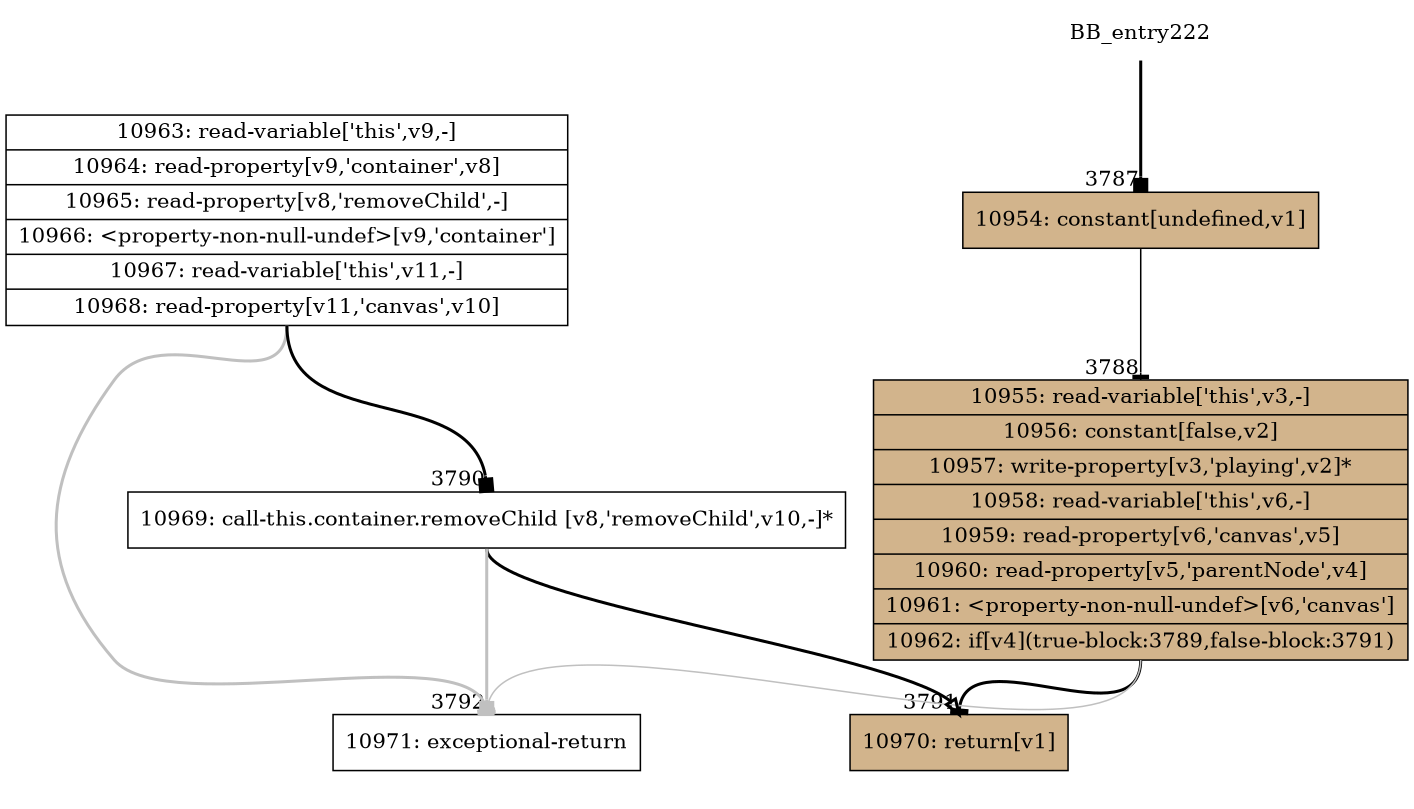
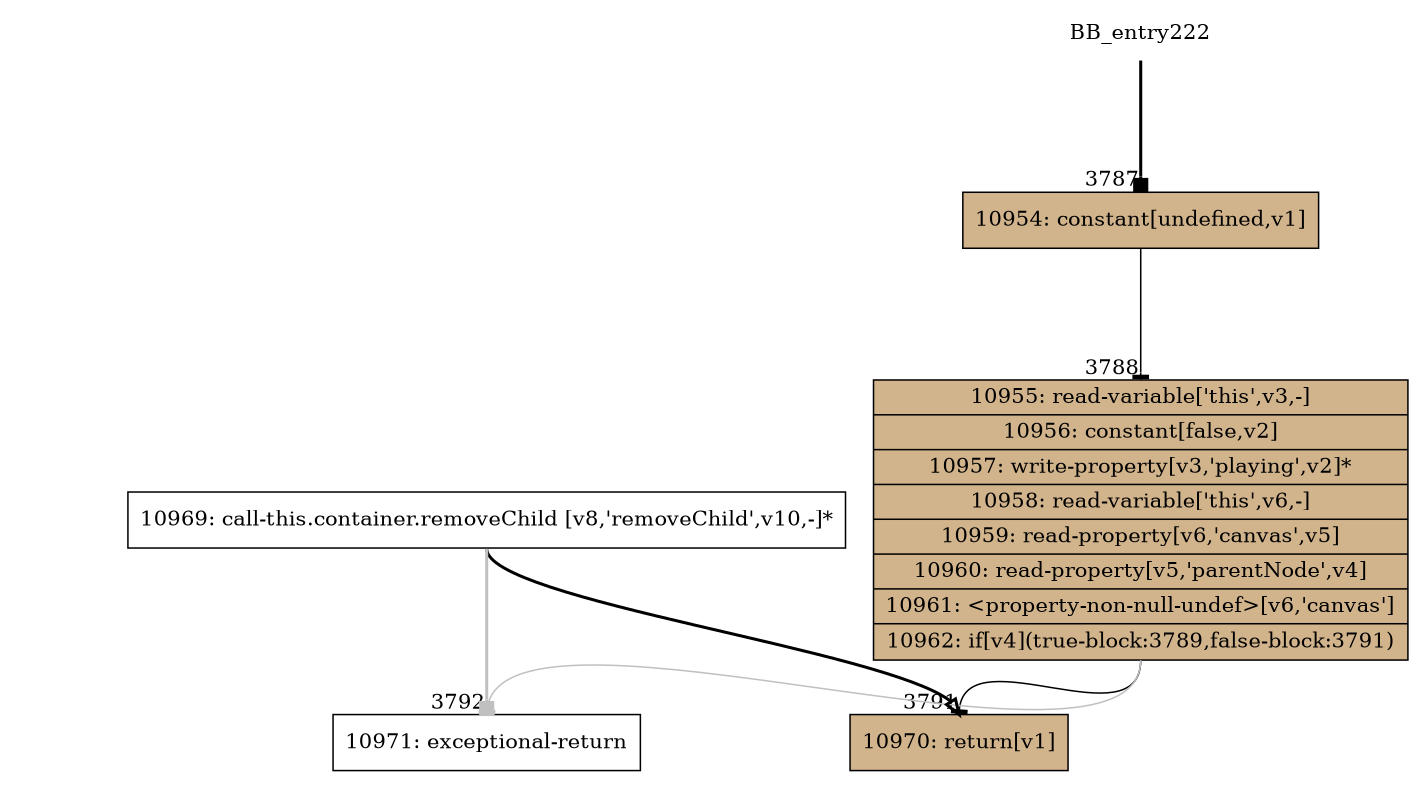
node "10963: read-variable['this',v9,-]": removed
edge "10955: read-variable['this',v3,-]" -> "10970: return[v1]": style bold -> solid
